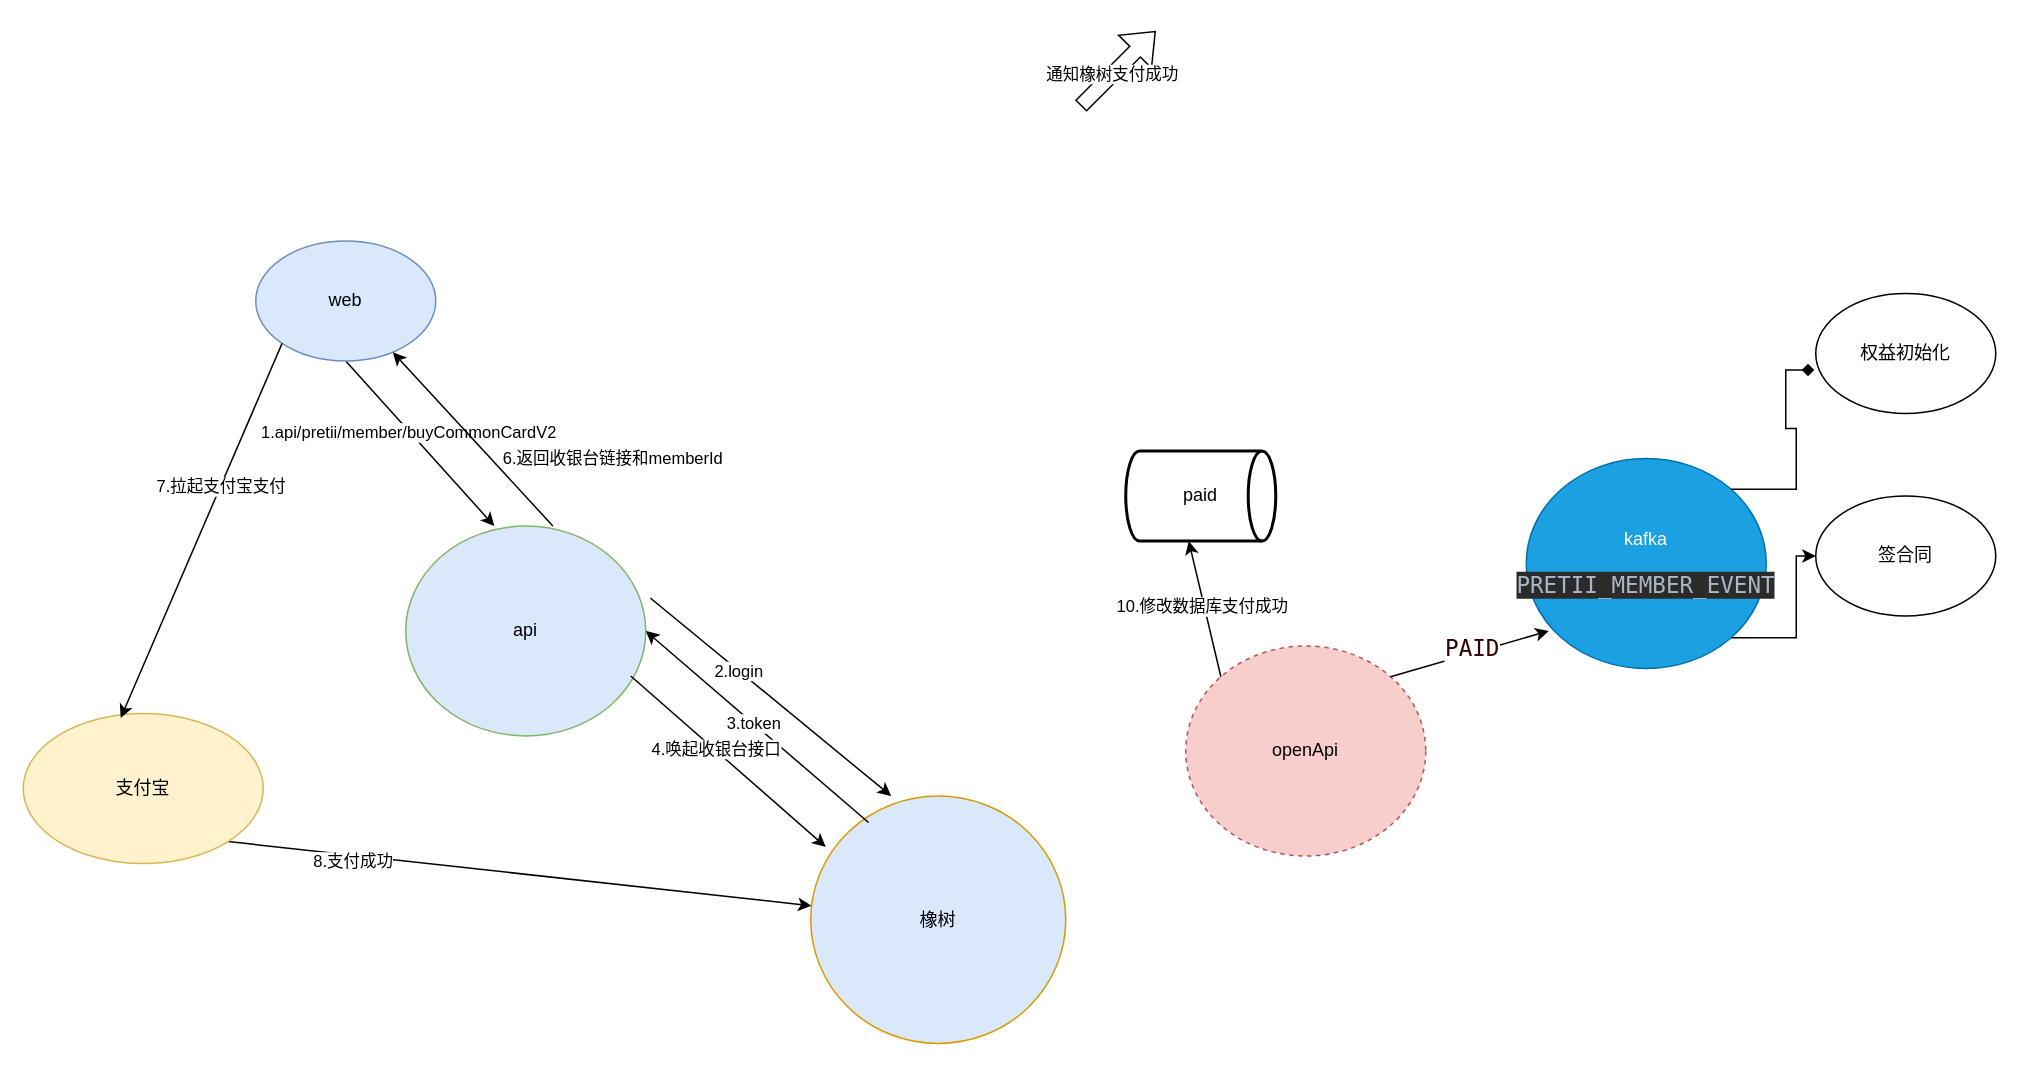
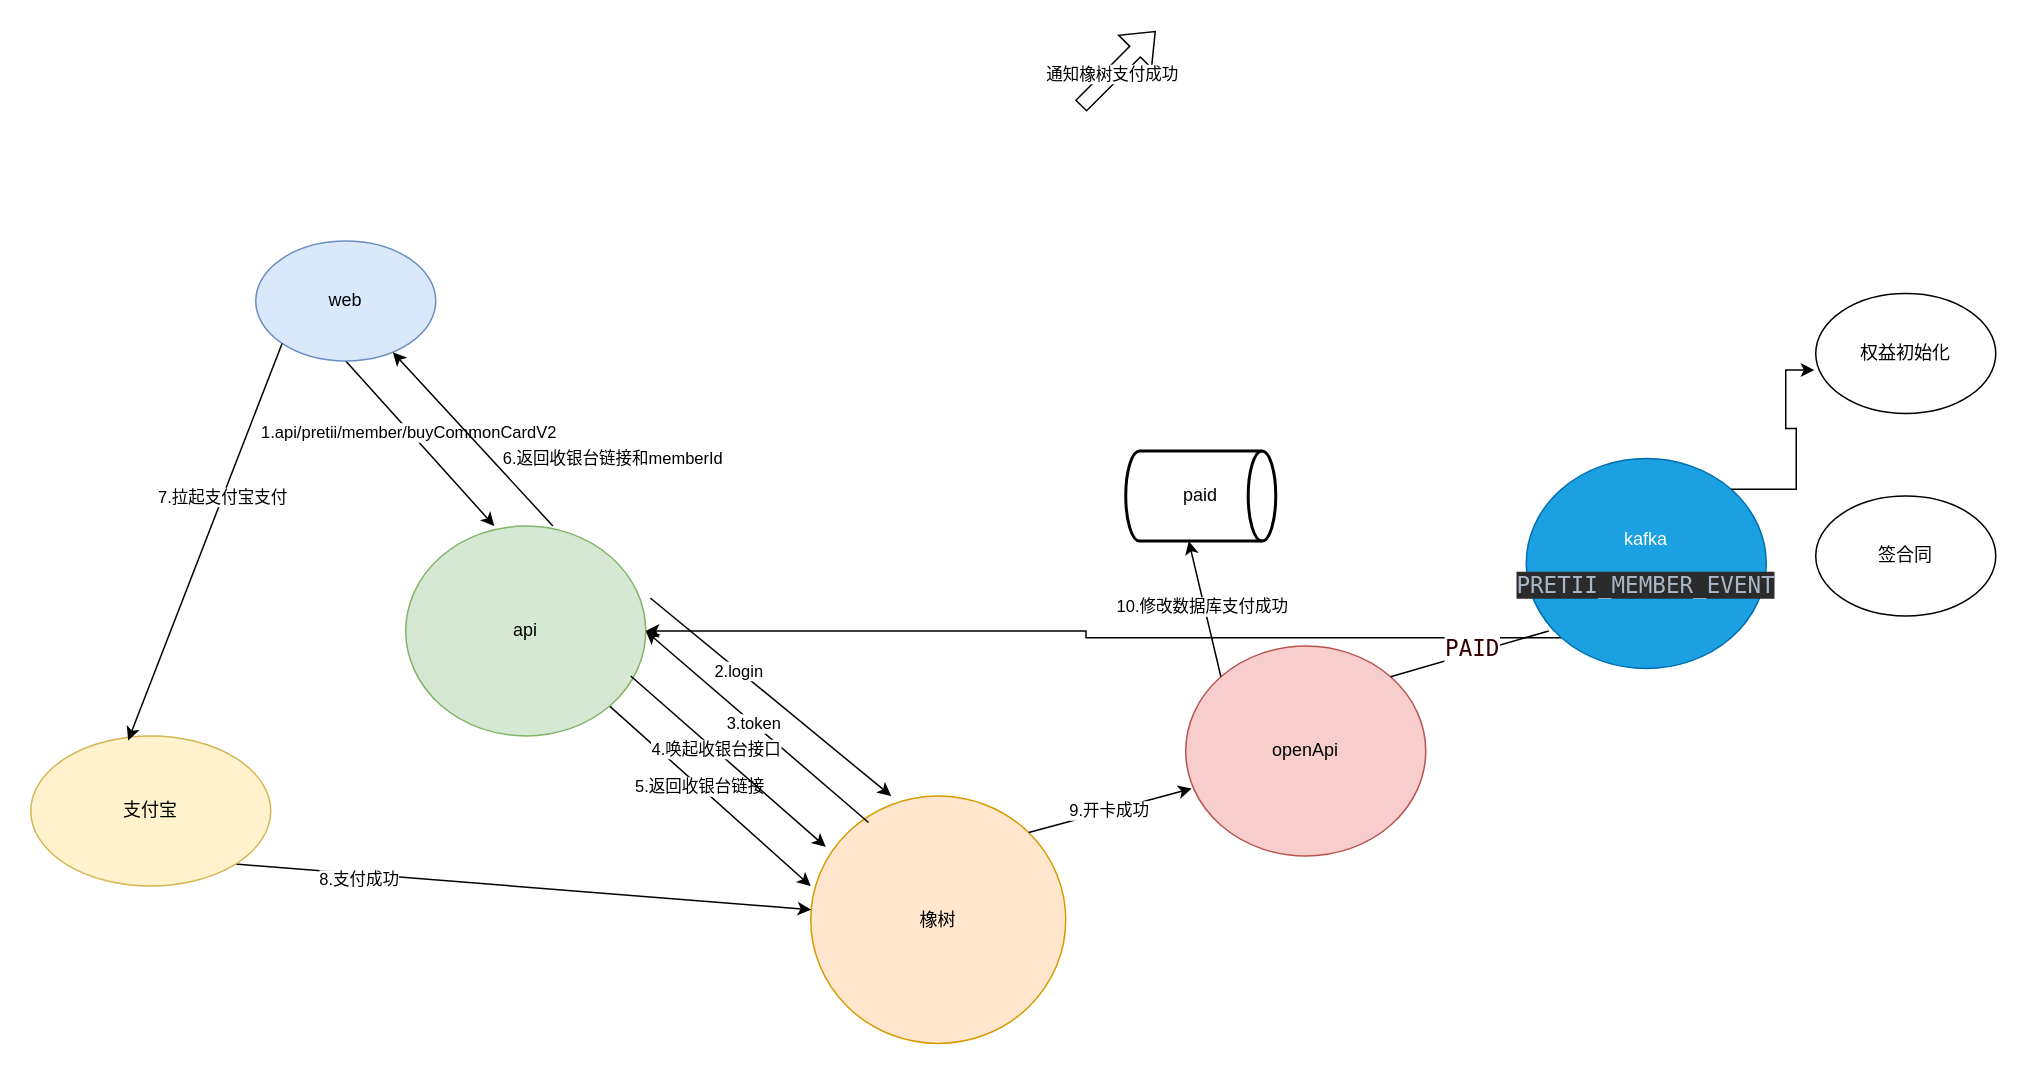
edge "kafka PRETII_MEMBER_EVENT" -> "权益初始化": arrowhead diamond -> classic
edge "kafka PRETII_MEMBER_EVENT" -> "签合同": now "kafka PRETII_MEMBER_EVENT" -> "api"
node "api": fillcolor #dae8fc -> #d5e8d4
edge "openApi" -> "kafka PRETII_MEMBER_EVENT": arrowhead classic -> none
node "openApi": style dashed -> solid
node "支付宝": moved (143, 788) -> (151, 811)
edge "橡树" -> "openApi": added, label "9.开卡成功"
edge "api" -> "橡树": added, label "5.返回收银台链接"
node "橡树": fillcolor #dae8fc -> #ffe6cc
